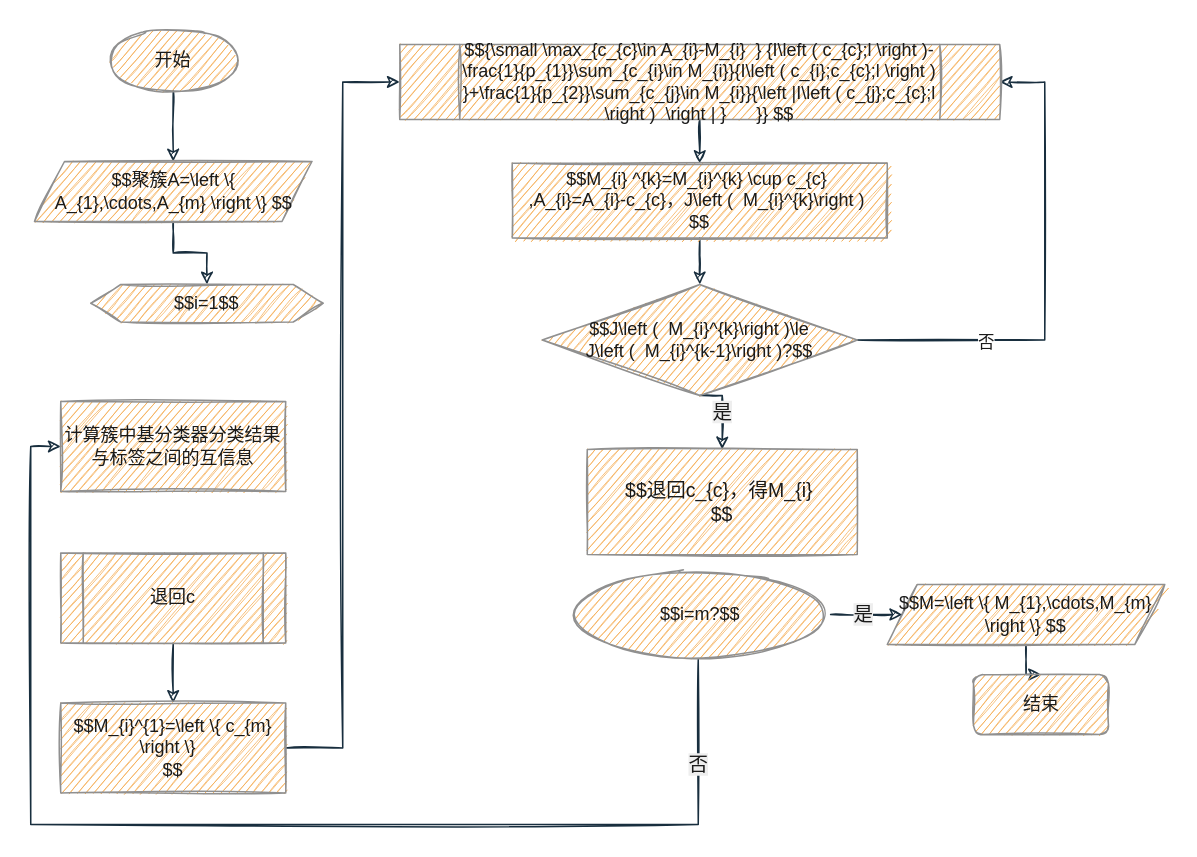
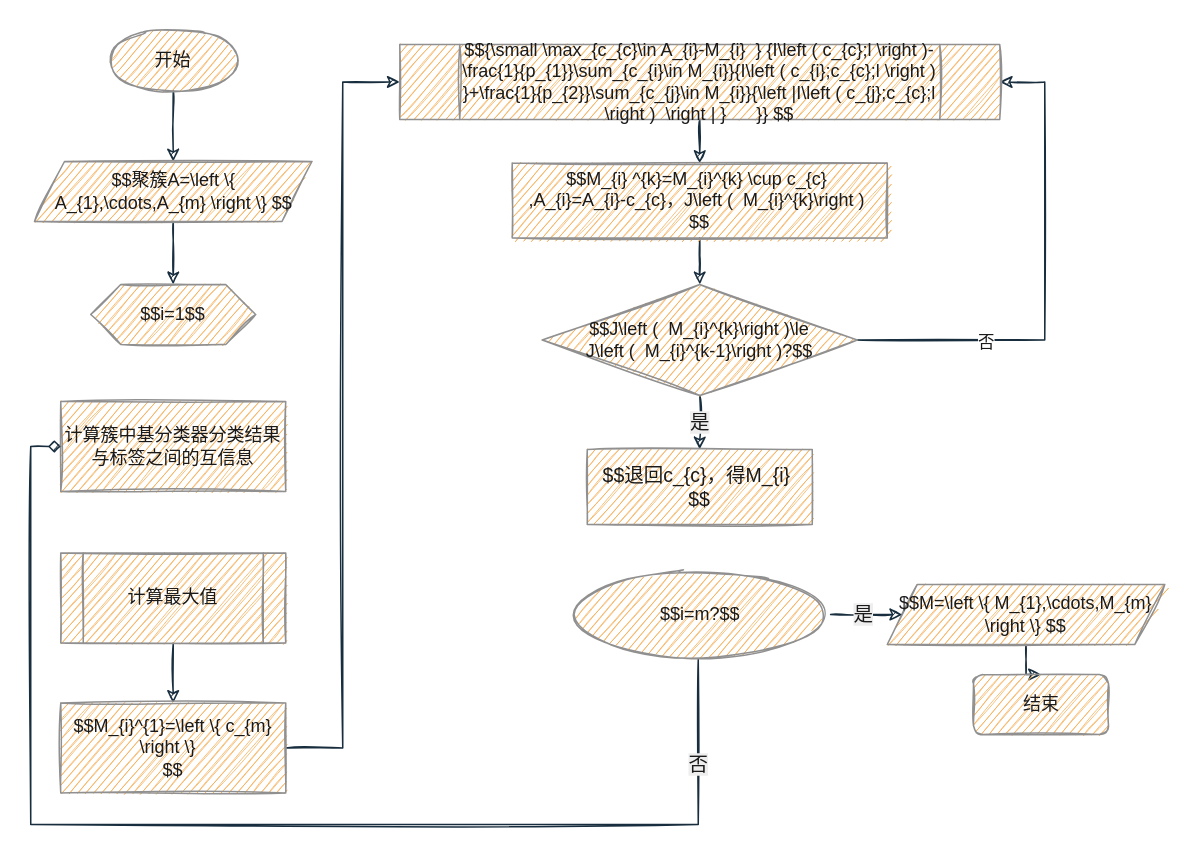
node "$$i=1$$": size 233x38 -> 165x60
edge "$$i=m?$$" -> "计算簇中基分类器分类结果与标签之间的互信息": arrowhead classic -> diamond
node "$$退回c_{c}，得M_{i} $$": size 270x105 -> 225x75
node "退回c": label "退回c" -> "计算最大值"
